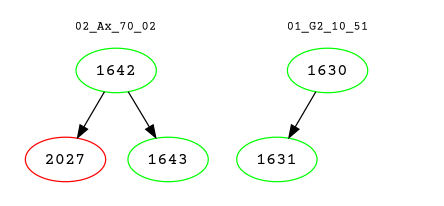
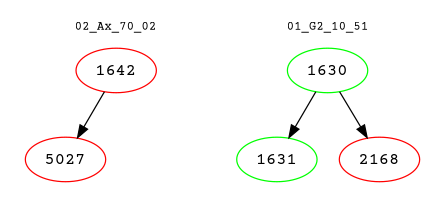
node "1642": color green -> red
node "2027": label "2027" -> "5027"
node "1643": removed
node "2168": added
